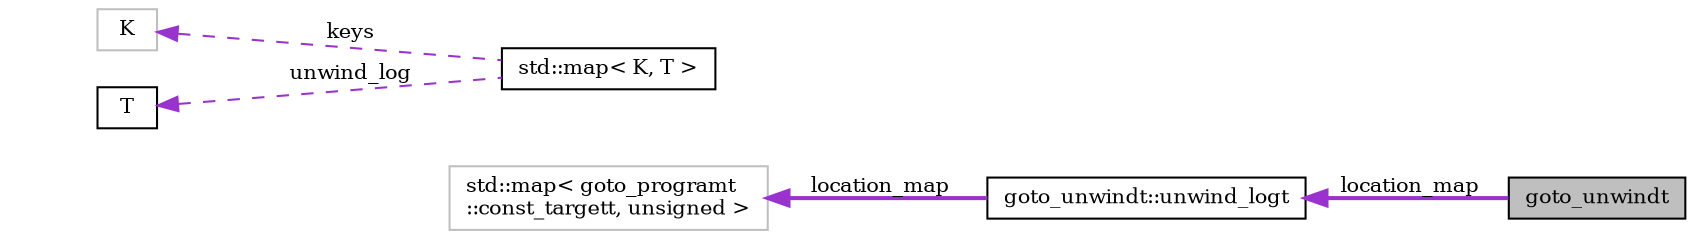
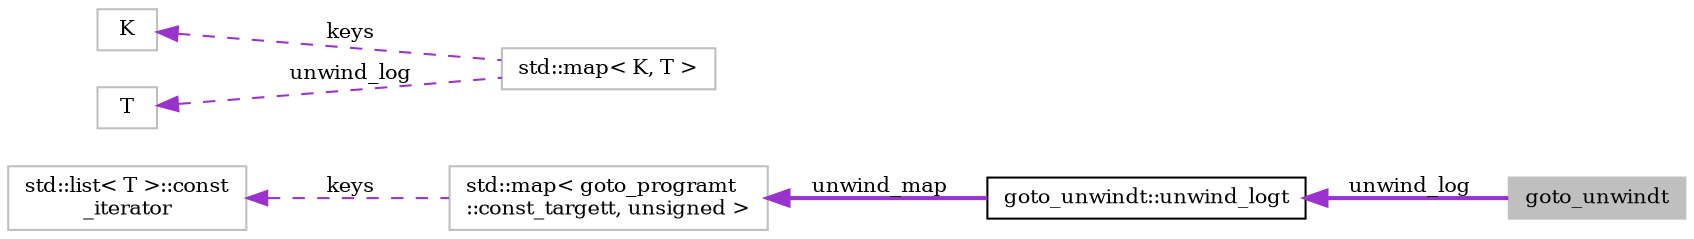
node "std::map< K, T >": color black -> grey75
node "T": color black -> grey75
edge "goto_unwindt::unwind_logt" -> "std::map< goto_programt ::const_targett, unsigned >": label " location_map" -> " unwind_map"
edge "goto_unwindt" -> "goto_unwindt::unwind_logt": label " location_map" -> " unwind_log"
node "std::list< T >::const _iterator": added
node "goto_unwindt": color black -> grey75
